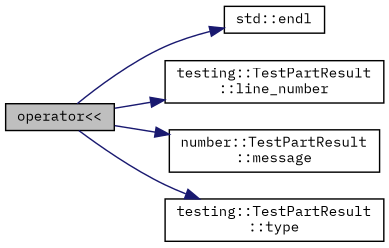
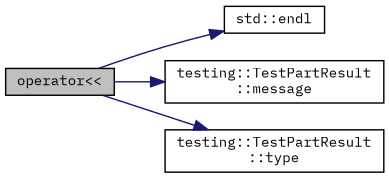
node "testing::TestPartResult ::line_number": removed
node "number::TestPartResult ::message": label "number::TestPartResult ::message" -> "testing::TestPartResult ::message"
